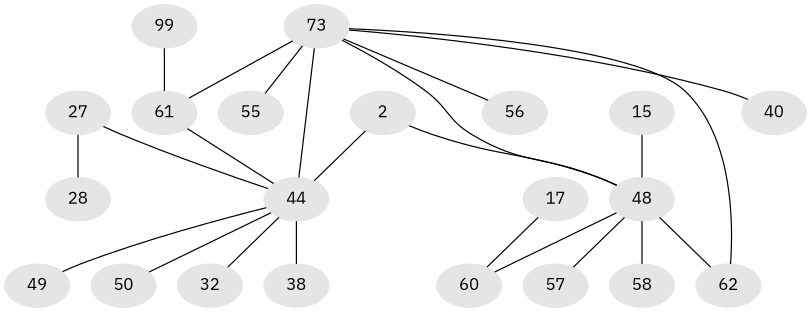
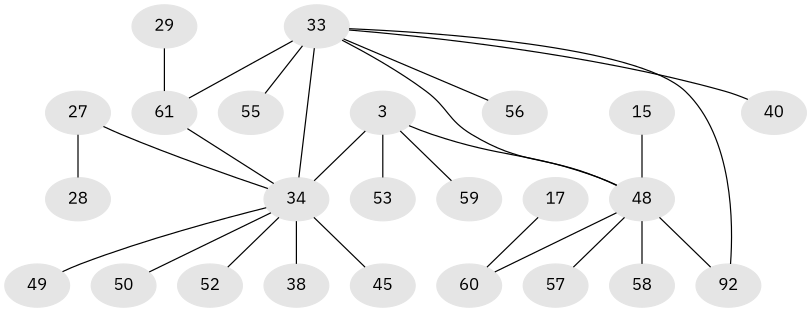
node "99": label "99" -> "29"
node "73": label "73" -> "33"
node "2": label "2" -> "3"
node "44": label "44" -> "34"
node "53": added
node "59": added
node "32": label "32" -> "52"
node "45": added
node "62": label "62" -> "92"
